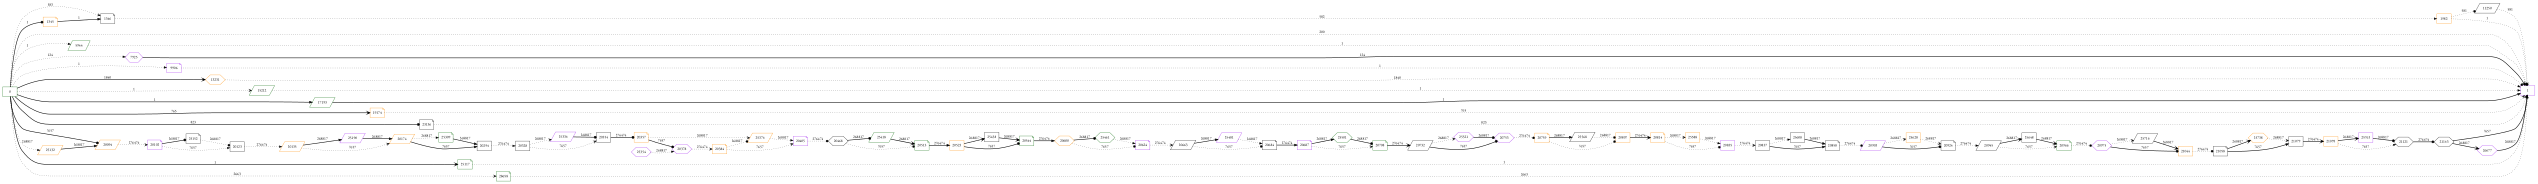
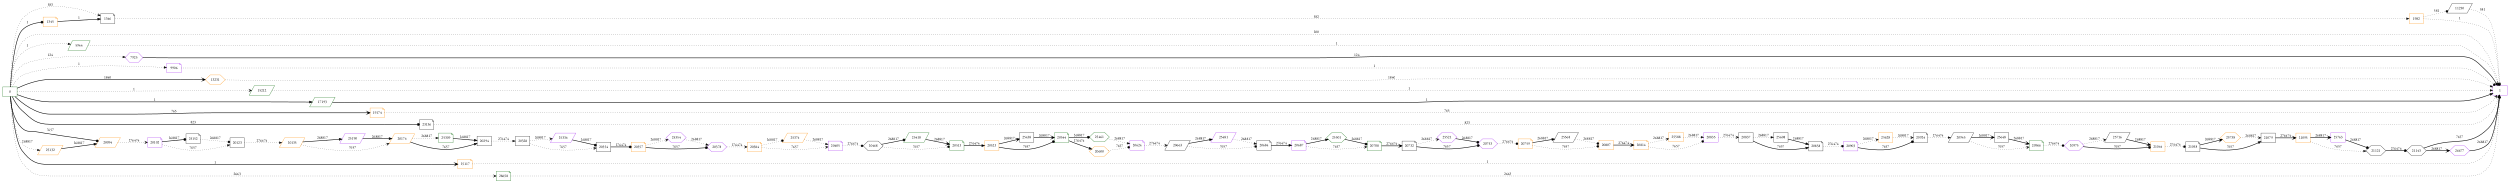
edge "20357" -> "25374": now "20357" -> "25354"
edge "20600" -> "25461": now "20544" -> "25461"
node "20732": shape parallelogram -> note
node "20903": shape parallelogram -> note
node "25117": color darkgreen -> darkorange
